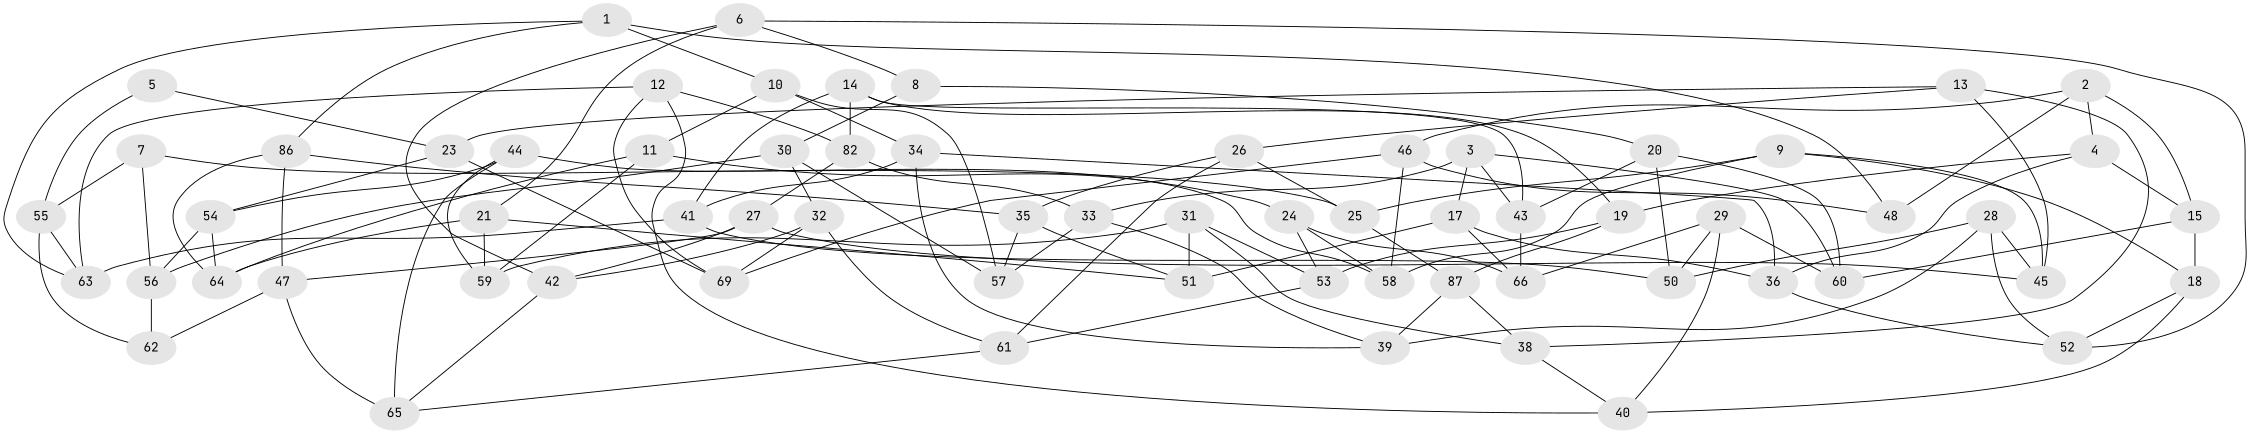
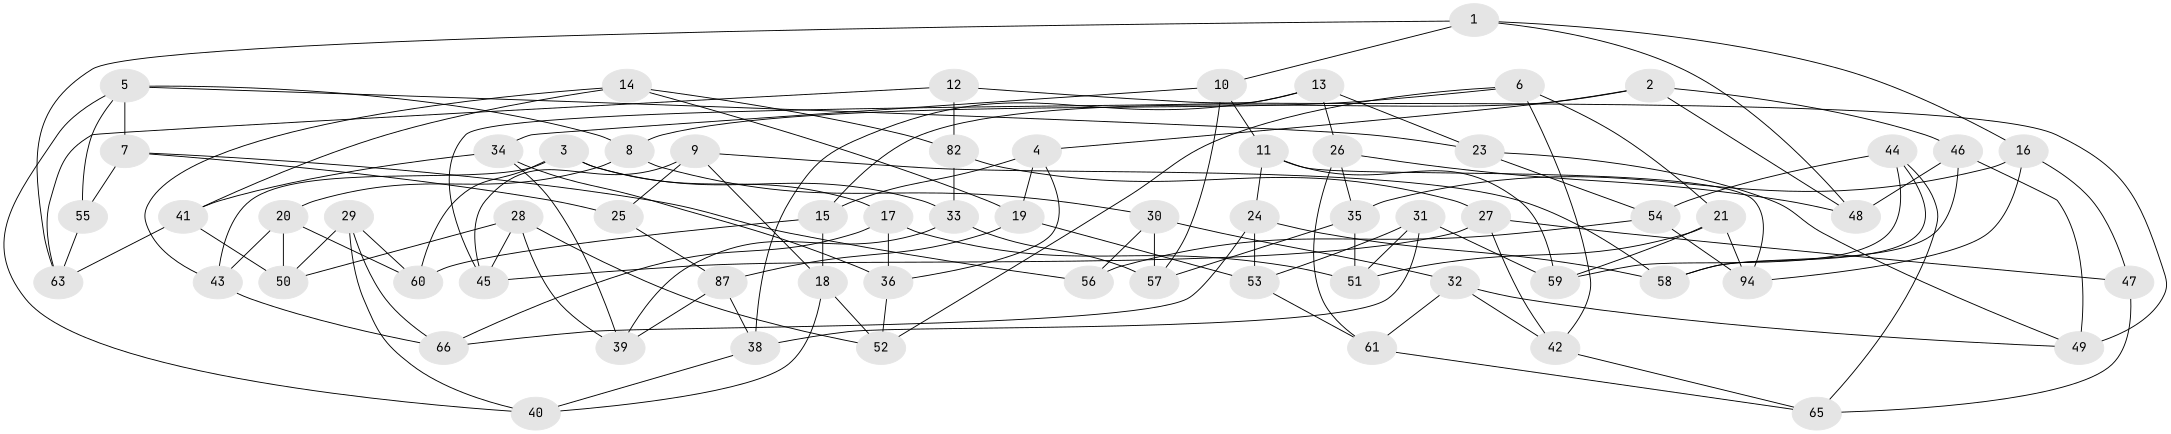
edge "5" -- "8": added
edge "5" -- "7": added
node "86": label "86" -> "16"
edge "26" -- "25": now "26" -- "48"
node "64": label "64" -> "94"
node "69": label "69" -> "49"
node "62": removed
edge "12" -- "40": now "5" -- "40"
